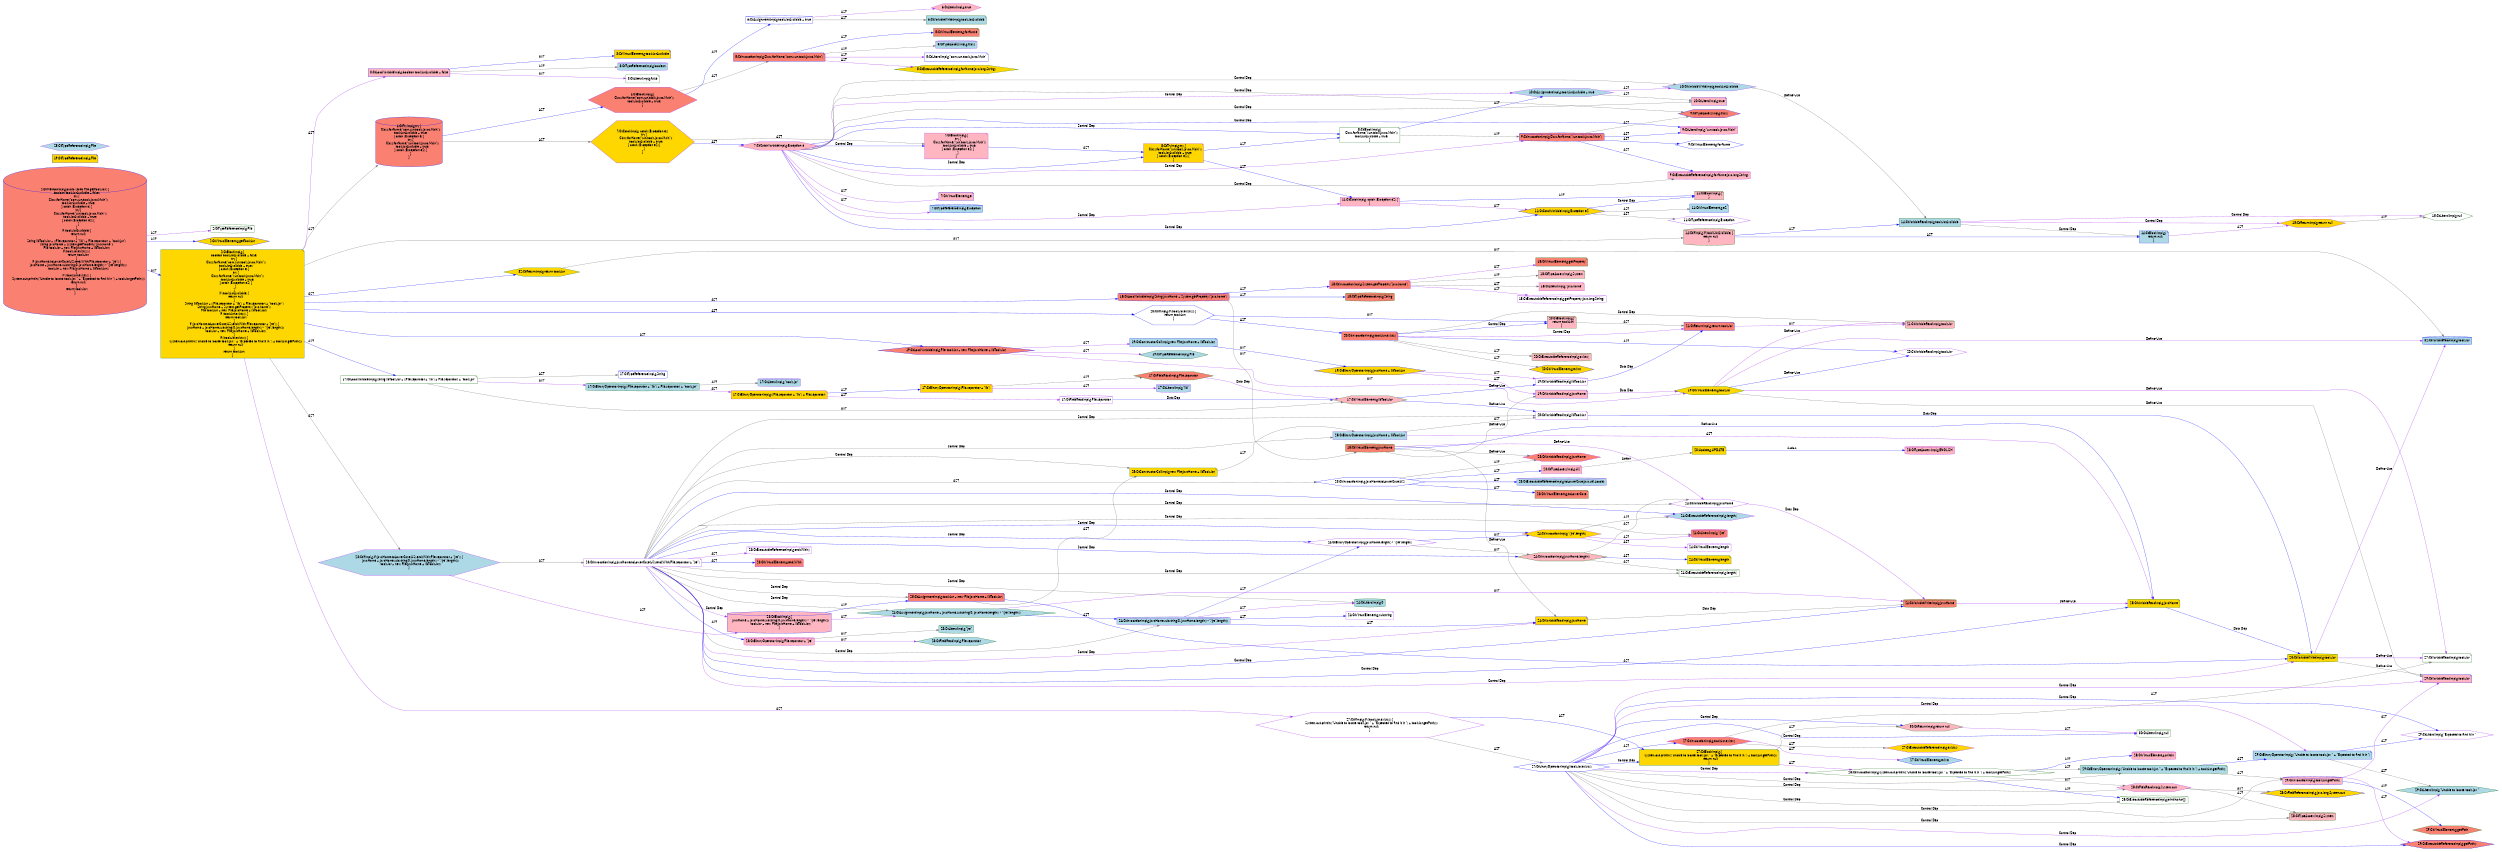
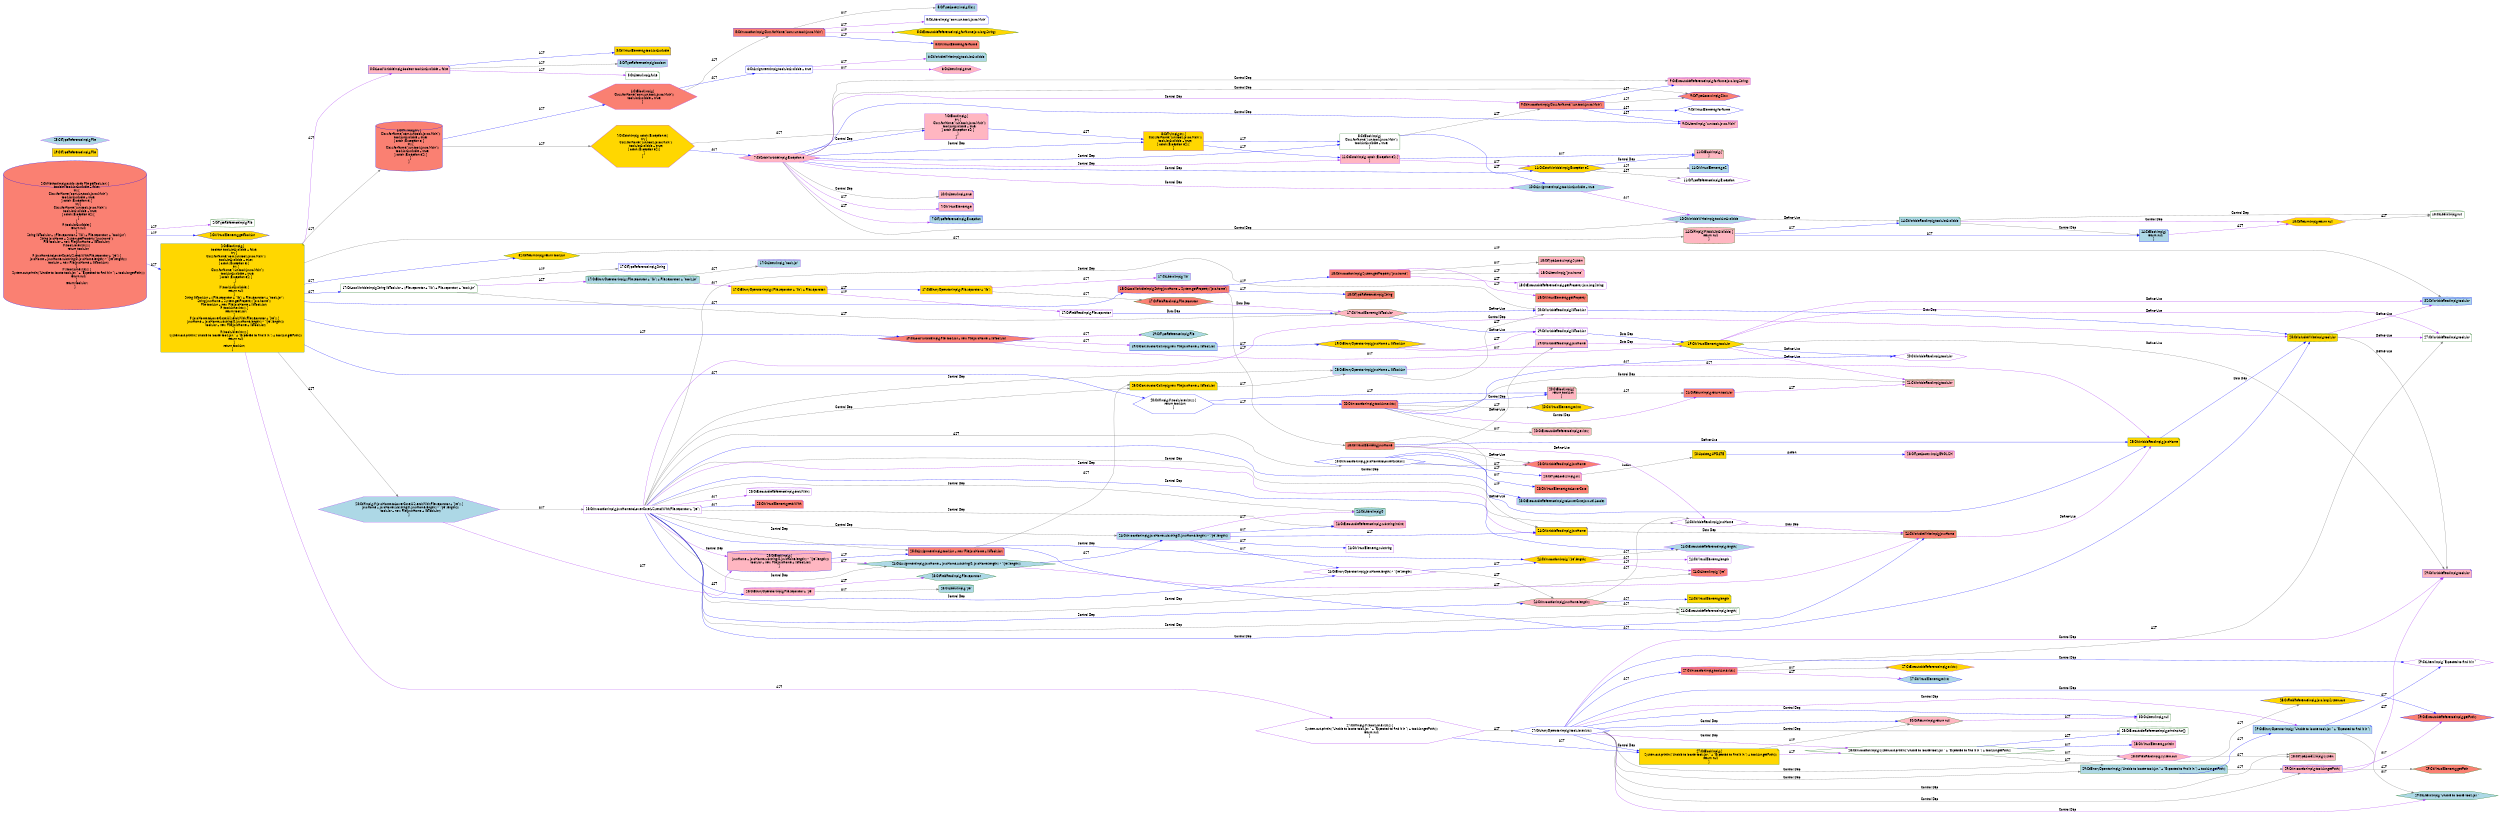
edge "6:CtAssignmentImpl@toolsJarAvailable = true" -> "6:CtVariableWriteImpl@toolsJarAvailable": color gray40 -> purple
edge "10:CtAssignmentImpl@toolsJarAvailable = true" -> "10:CtLiteralImpl@true": removed, label "AST"
node "15:CtLiteralImpl@null": shape hexagon -> cylinder
edge "14:CtVariableReadImpl@toolsJarAvailable" -> "15:CtLiteralImpl@null": color purple -> gray40
edge "19:CtVariableReadImpl@libToolsJar" -> "21:CtReturnImpl@return toolsJar": now "19:CtVariableReadImpl@libToolsJar" -> "19:CtVirtualElement@toolsJar"
node "24:CtExecutableReferenceImpl@substring(int,int)": added
node "27:CtInvocationImpl@toolsJar.exists()": shape hexagon -> cylinder
edge "29:CtInvocationImpl@toolsJar.getPath()" -> "29:CtVirtualElement@getPath": color blue -> gray40
